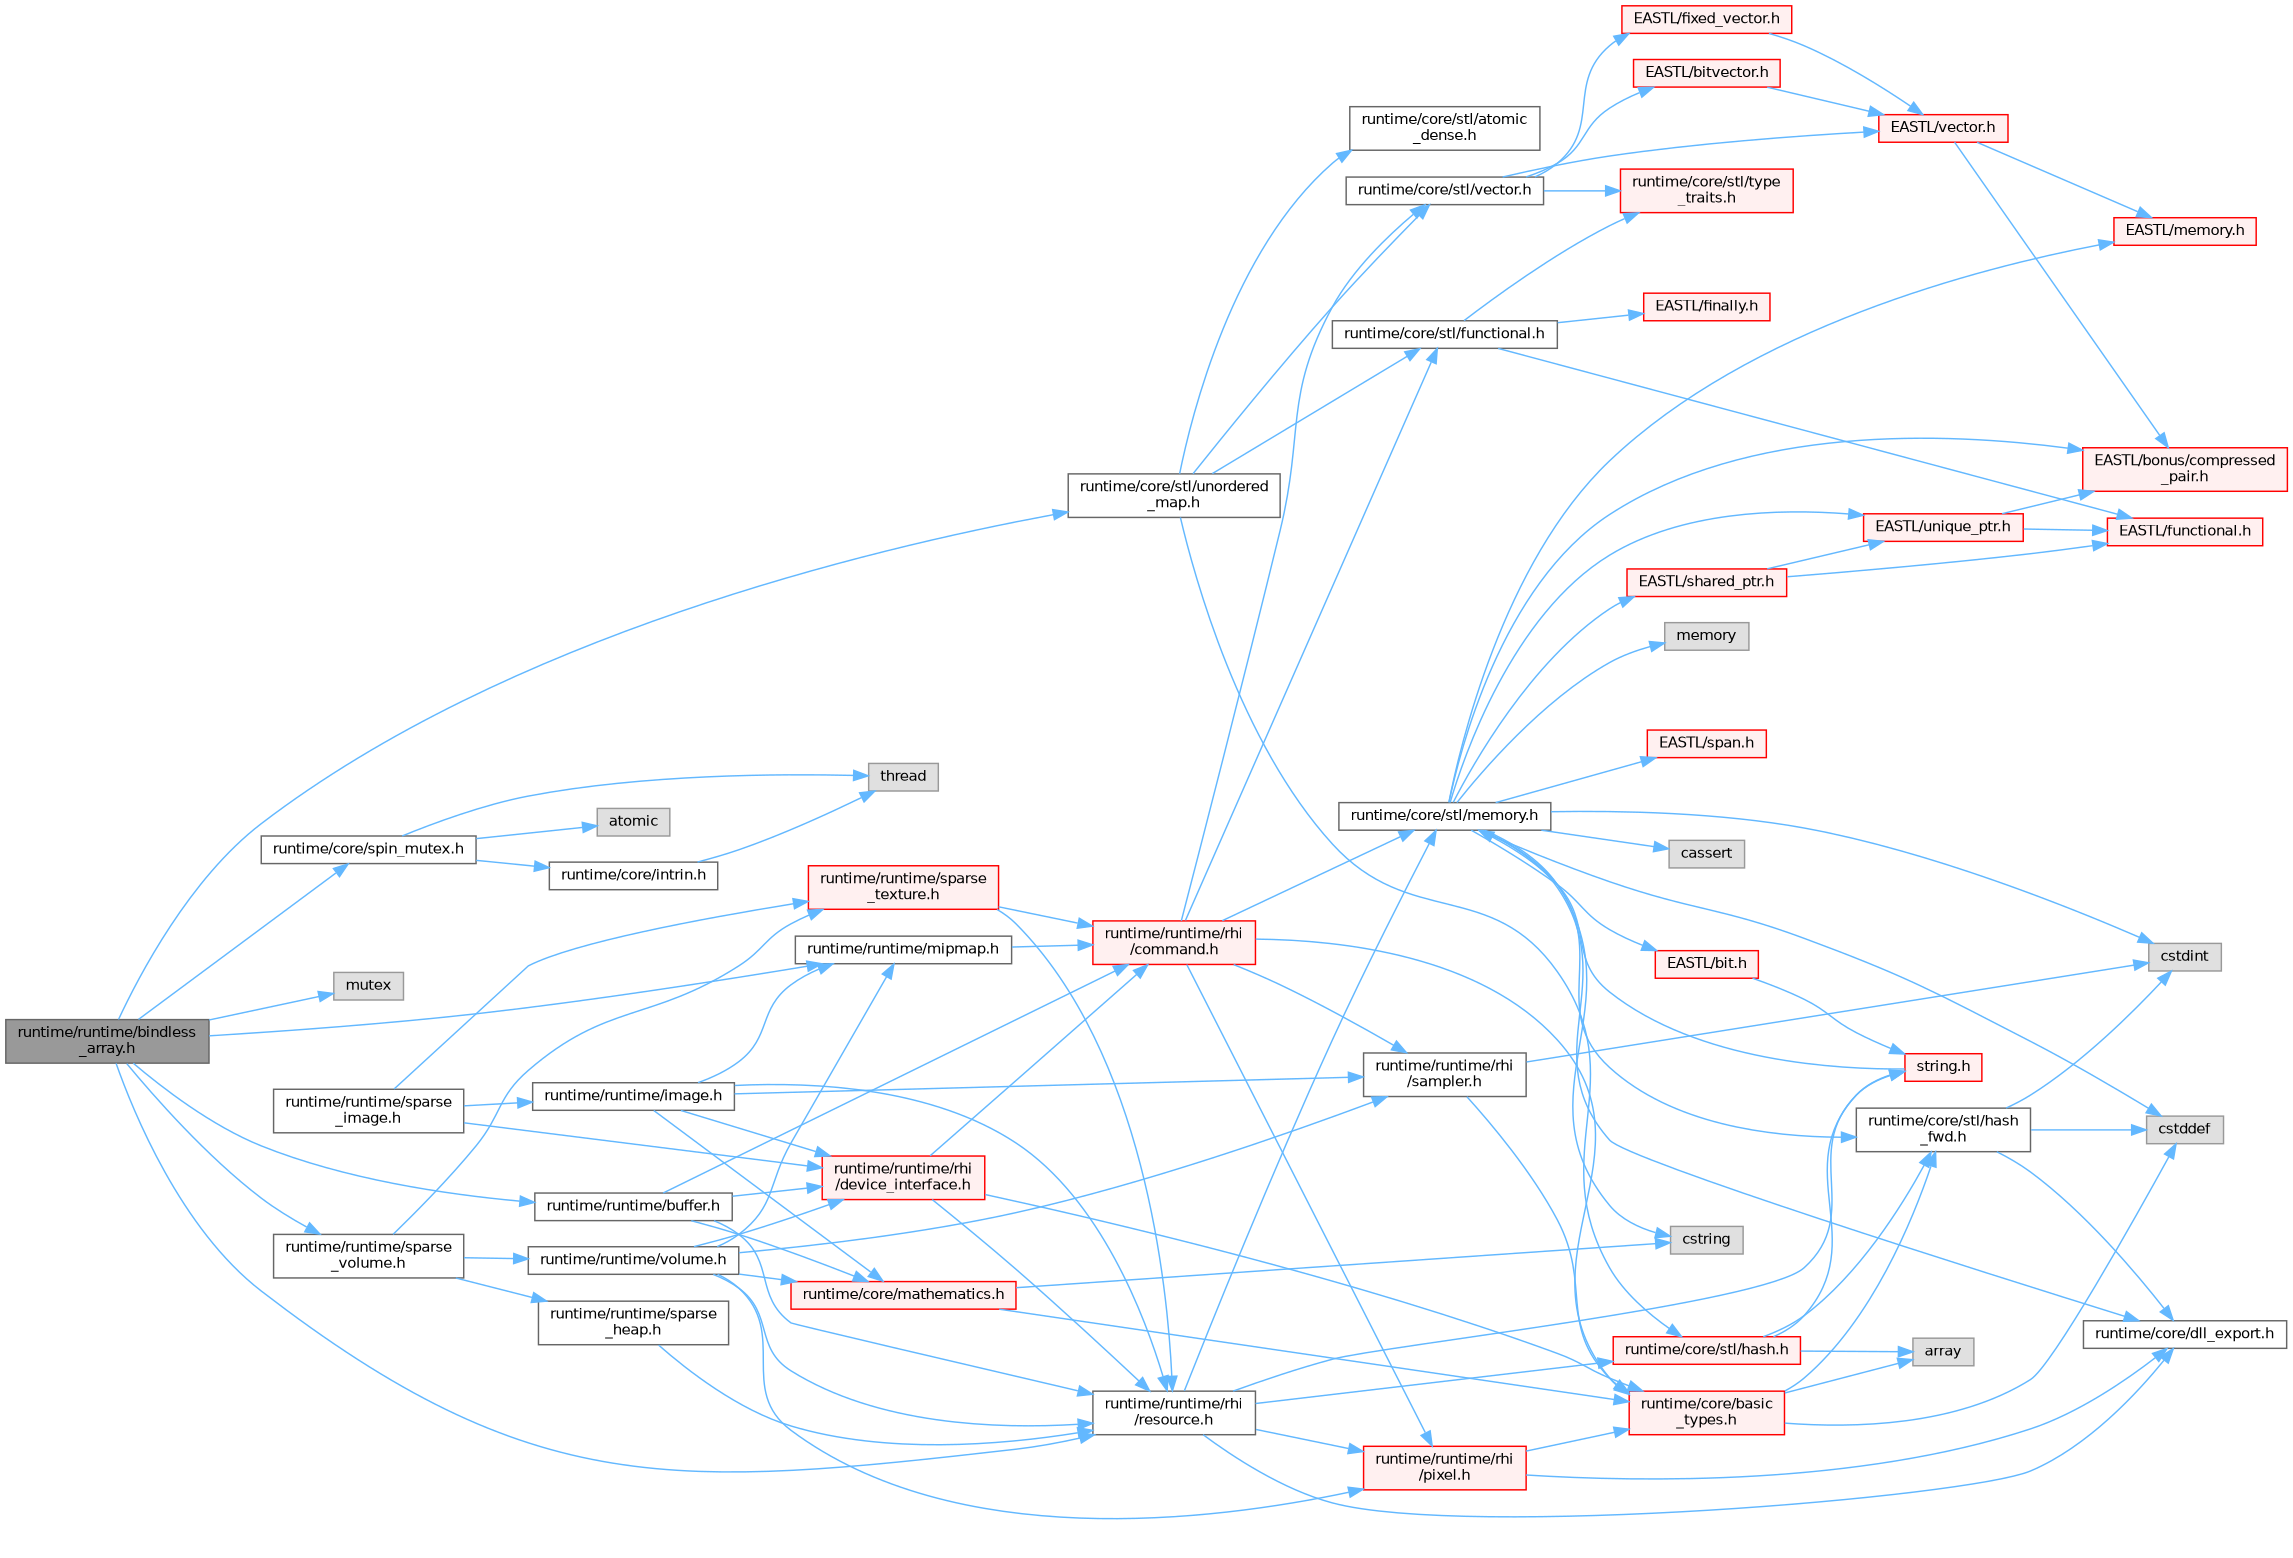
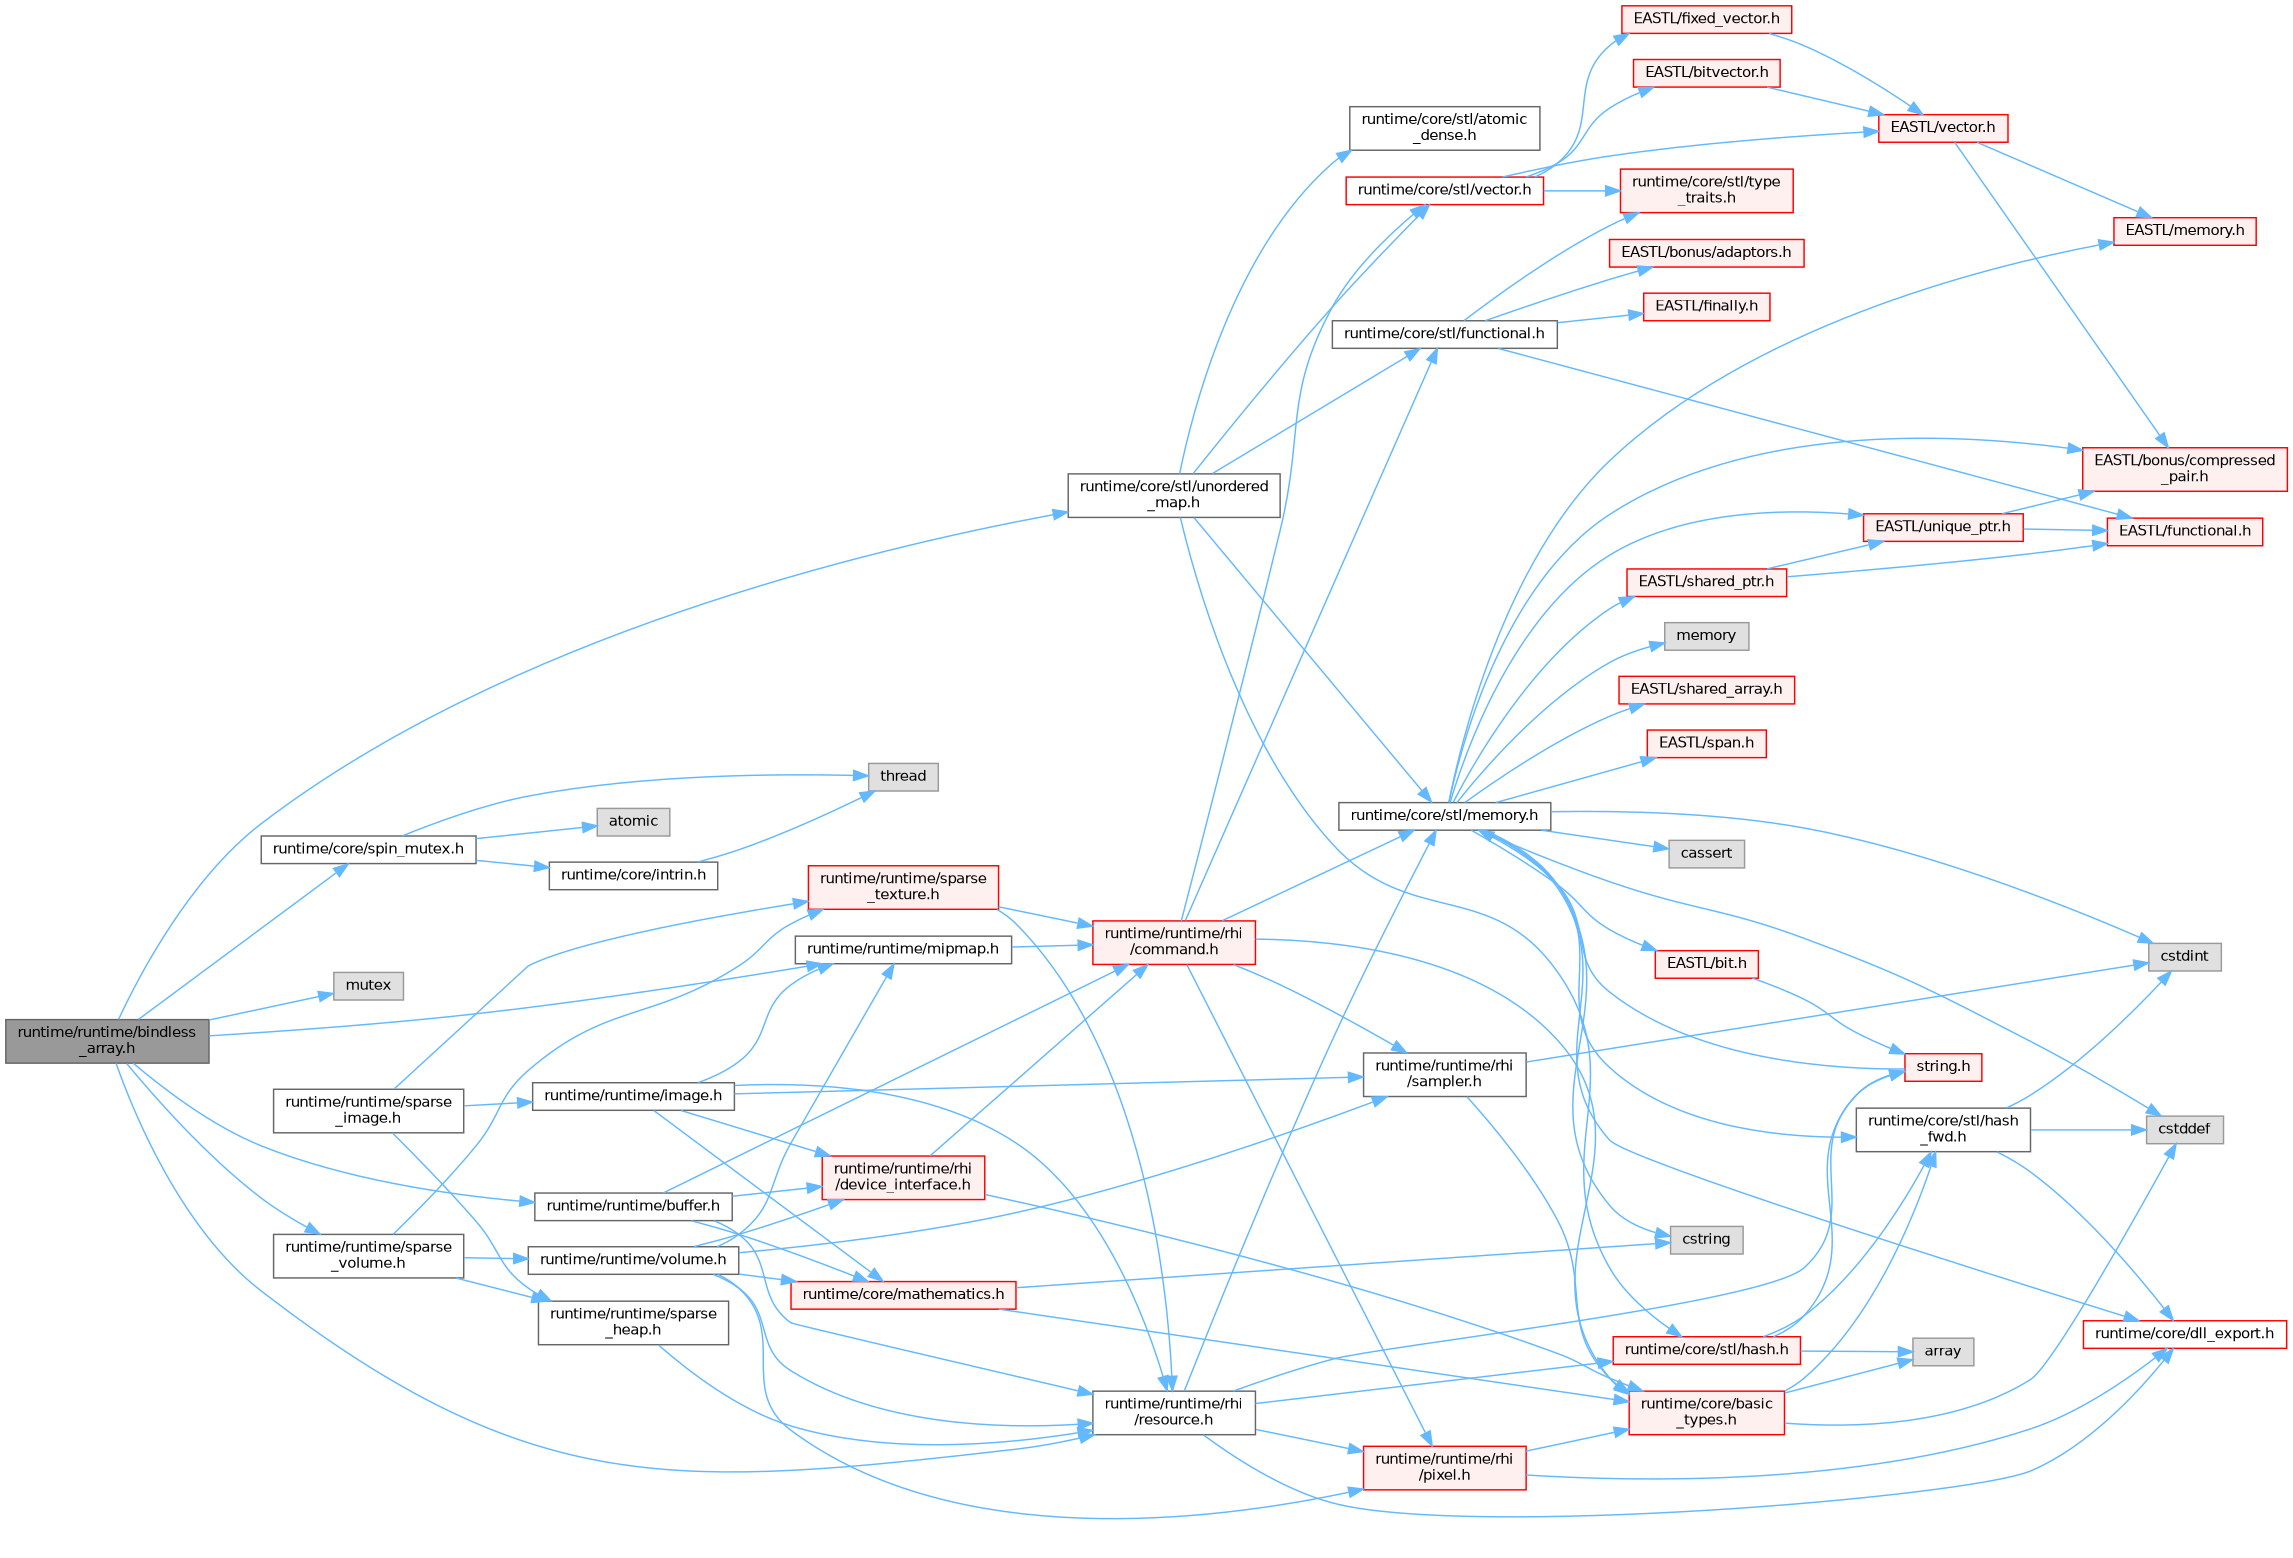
node "runtime/core/stl/vector.h": color grey40 -> red
node "EASTL/bonus/adaptors.h": added
edge "runtime/core/stl/unordered _map.h" -> "runtime/core/stl/memory.h": added
node "EASTL/shared_array.h": added
edge "runtime/runtime/sparse _image.h" -> "runtime/runtime/rhi /device_interface.h": now "runtime/runtime/sparse _image.h" -> "runtime/runtime/sparse _heap.h"
edge "runtime/runtime/rhi /device_interface.h" -> "runtime/runtime/rhi /resource.h": removed
node "runtime/core/dll_export.h": color grey40 -> red
